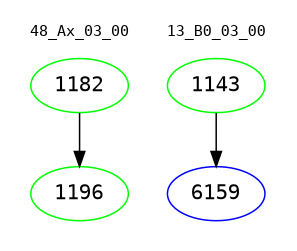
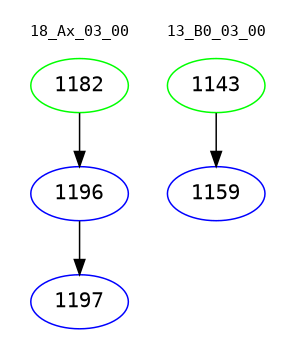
cluster "48_Ax_03_00": label "48_Ax_03_00" -> "18_Ax_03_00"
node "1196": color green -> blue
node "6159": label "6159" -> "1159"
node "1197": added
